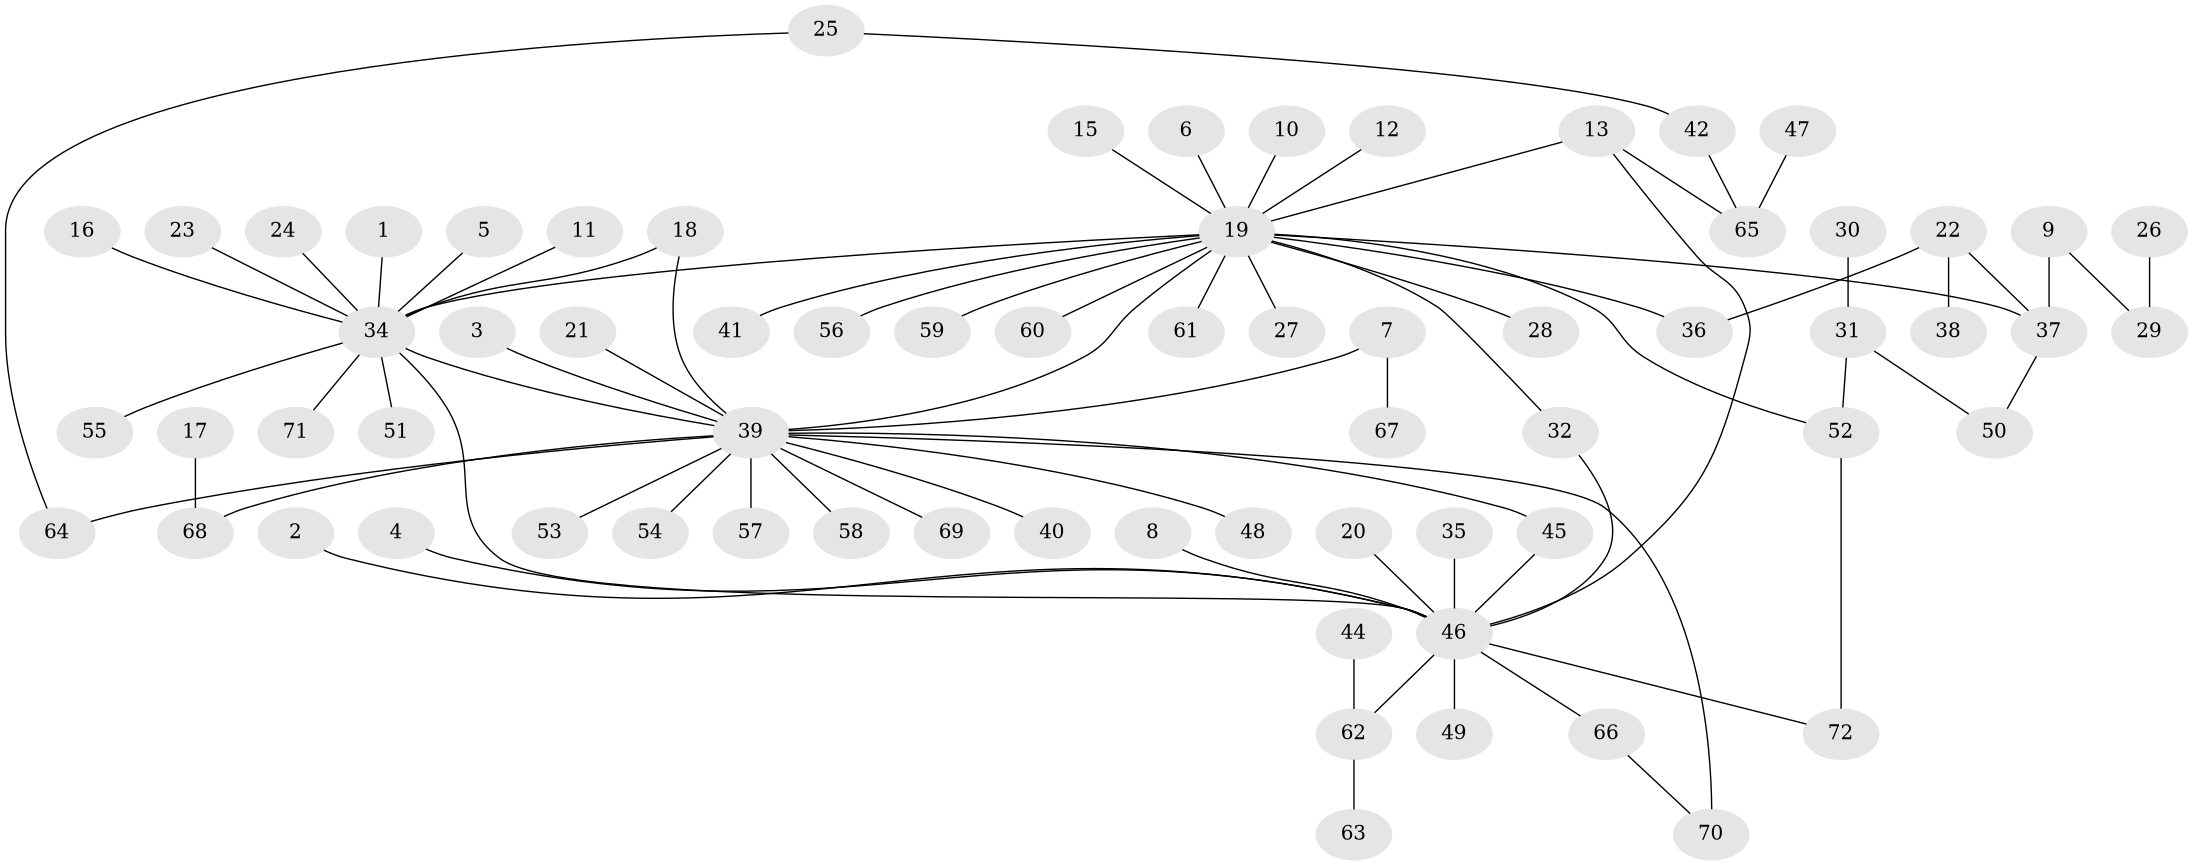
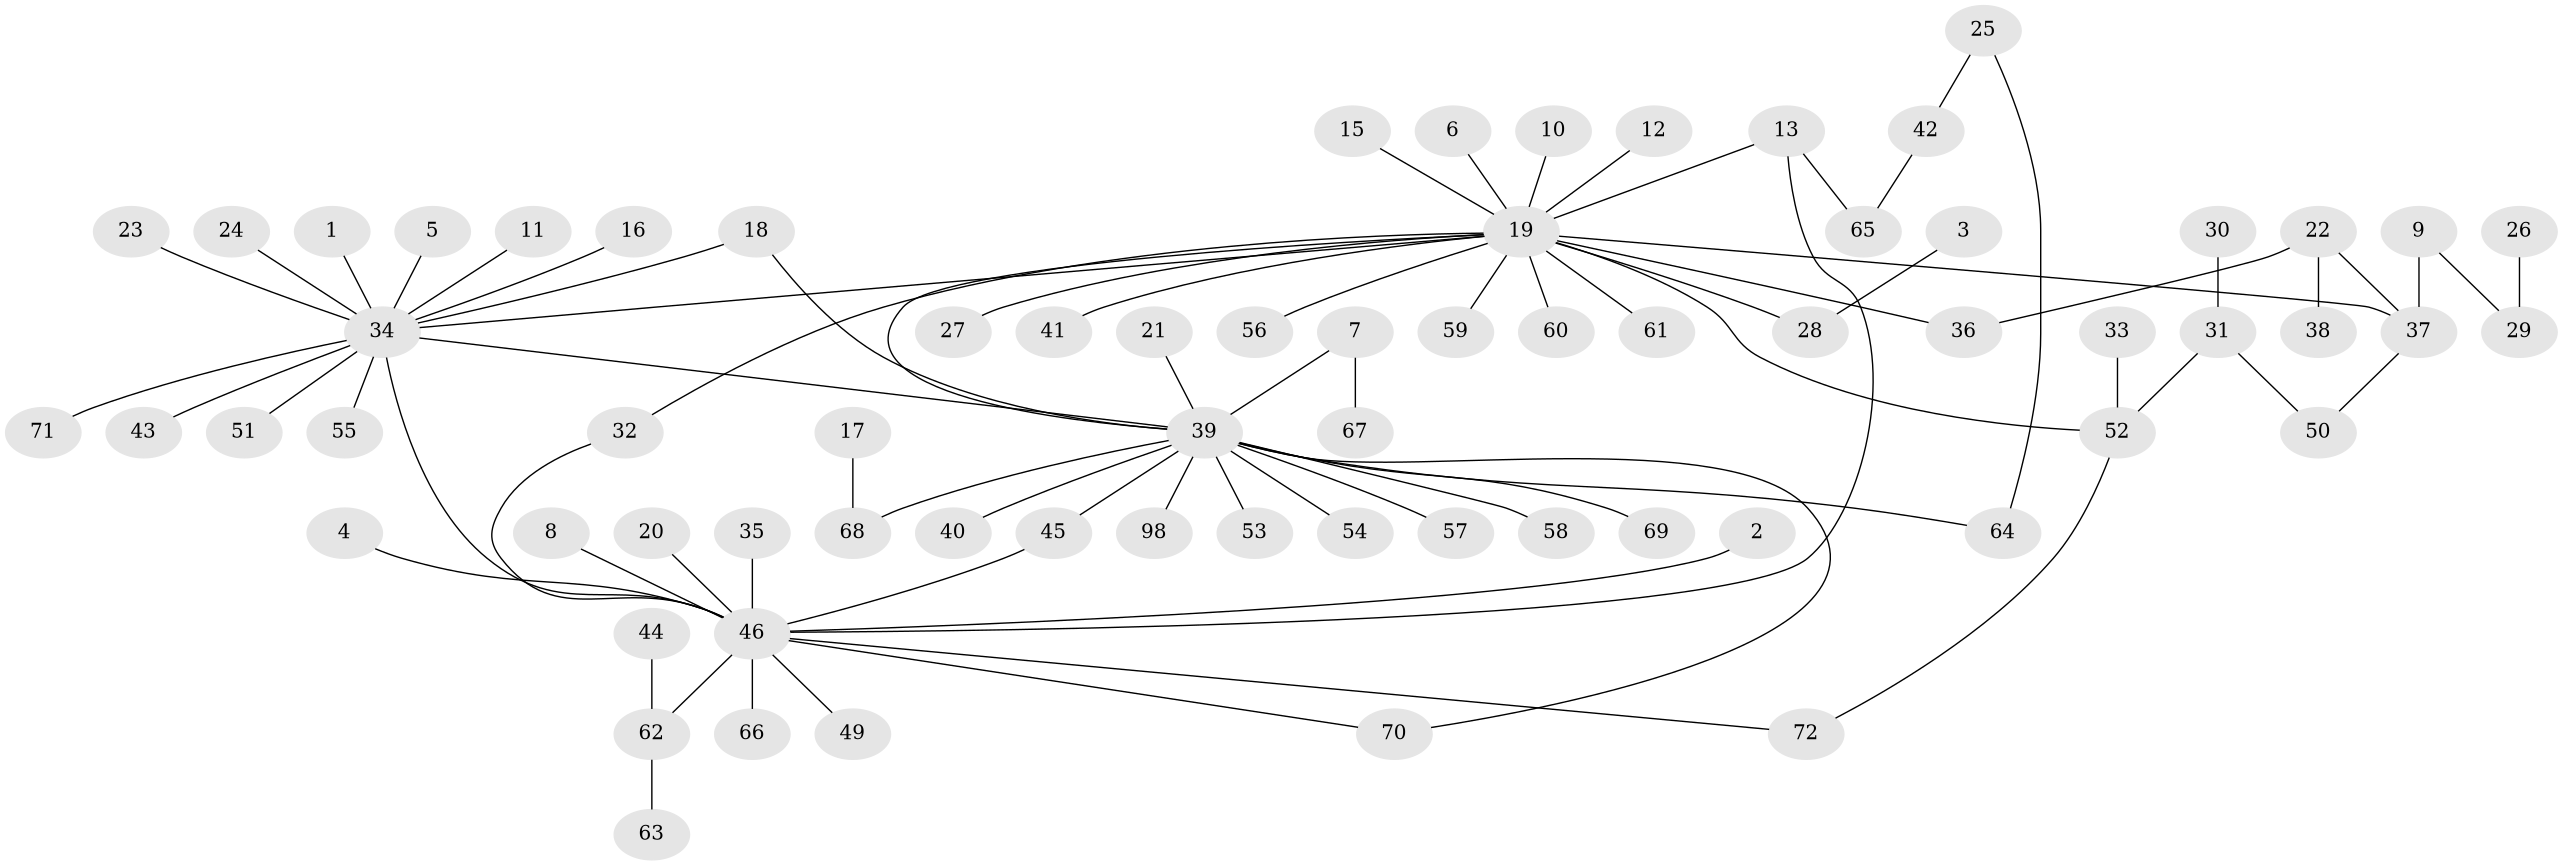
node "47": removed
node "33": added
edge "3" -- "39": now "3" -- "28"
node "43": added
node "48": label "48" -> "98"
edge "66" -- "70": now "46" -- "70"
